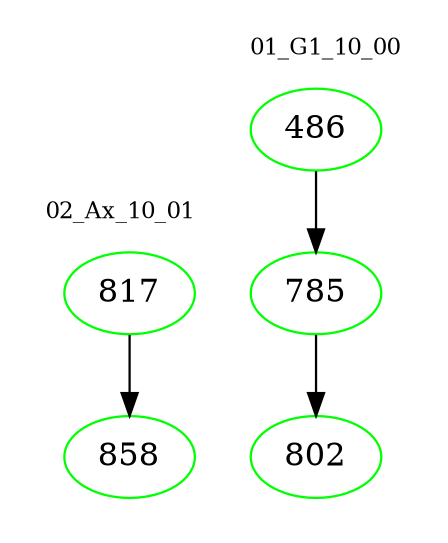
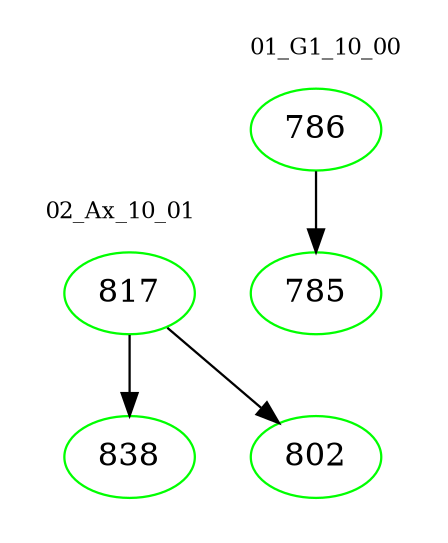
node "486": label "486" -> "786"
edge "785" -> "802": now "817" -> "802"
node "858": label "858" -> "838"
